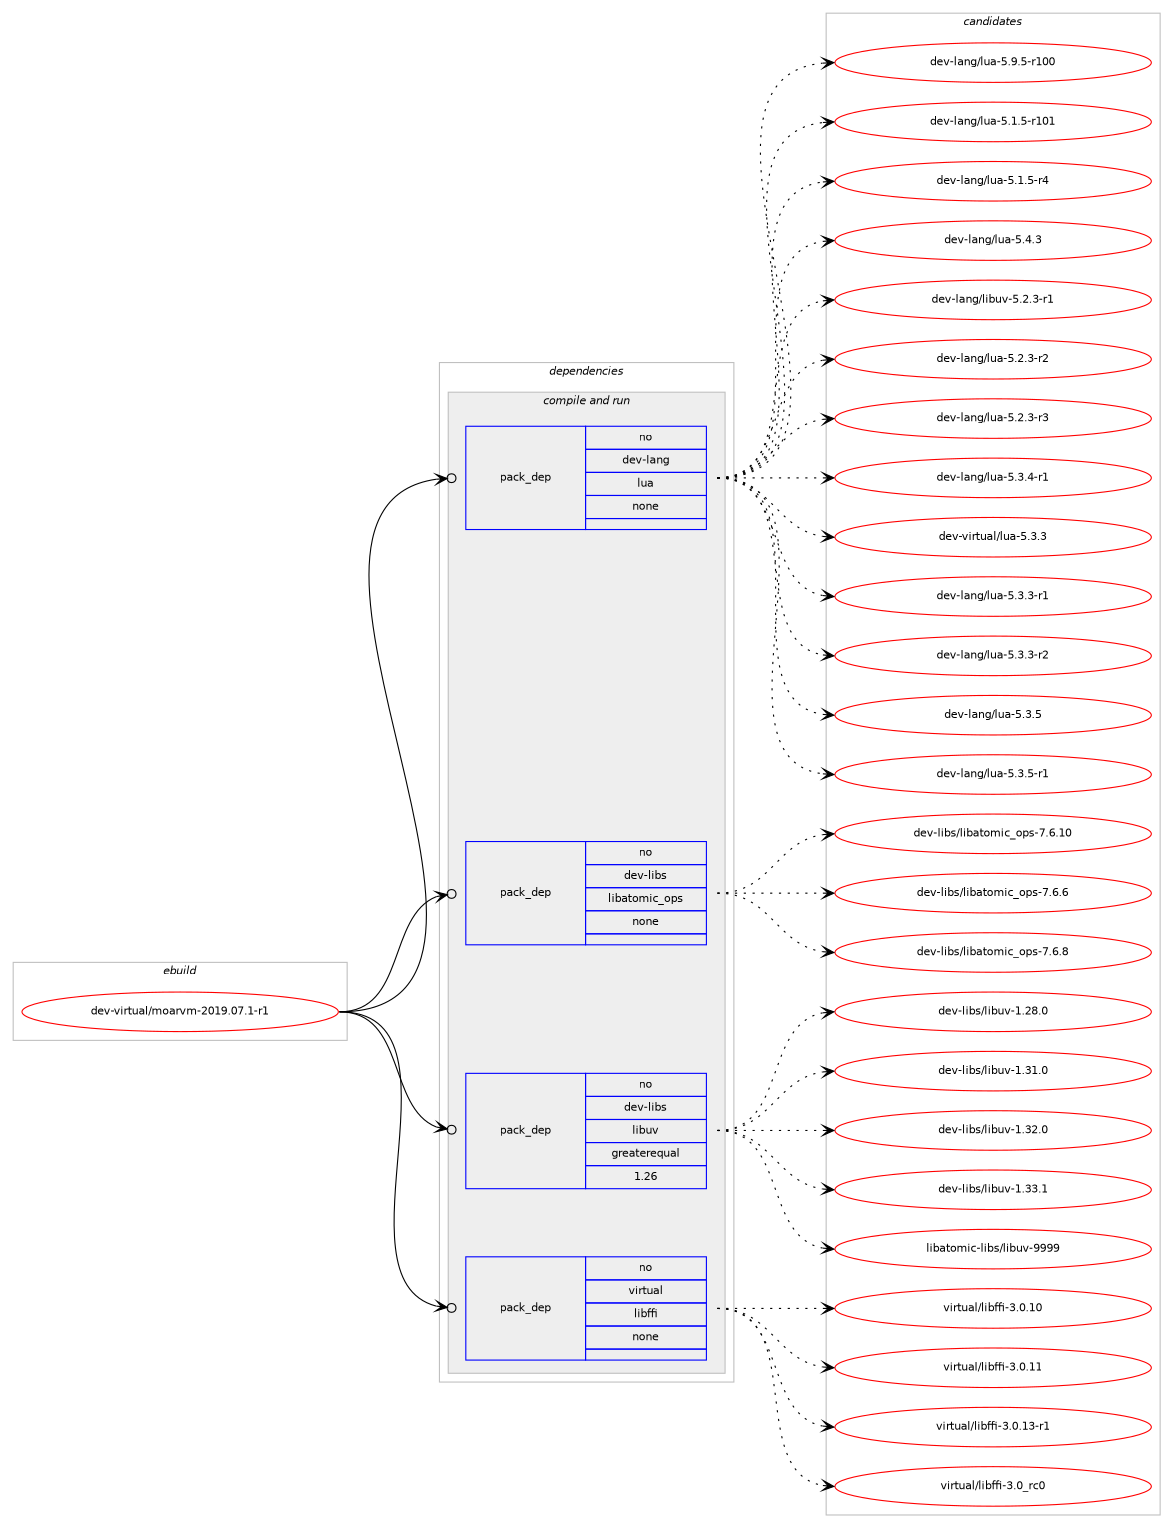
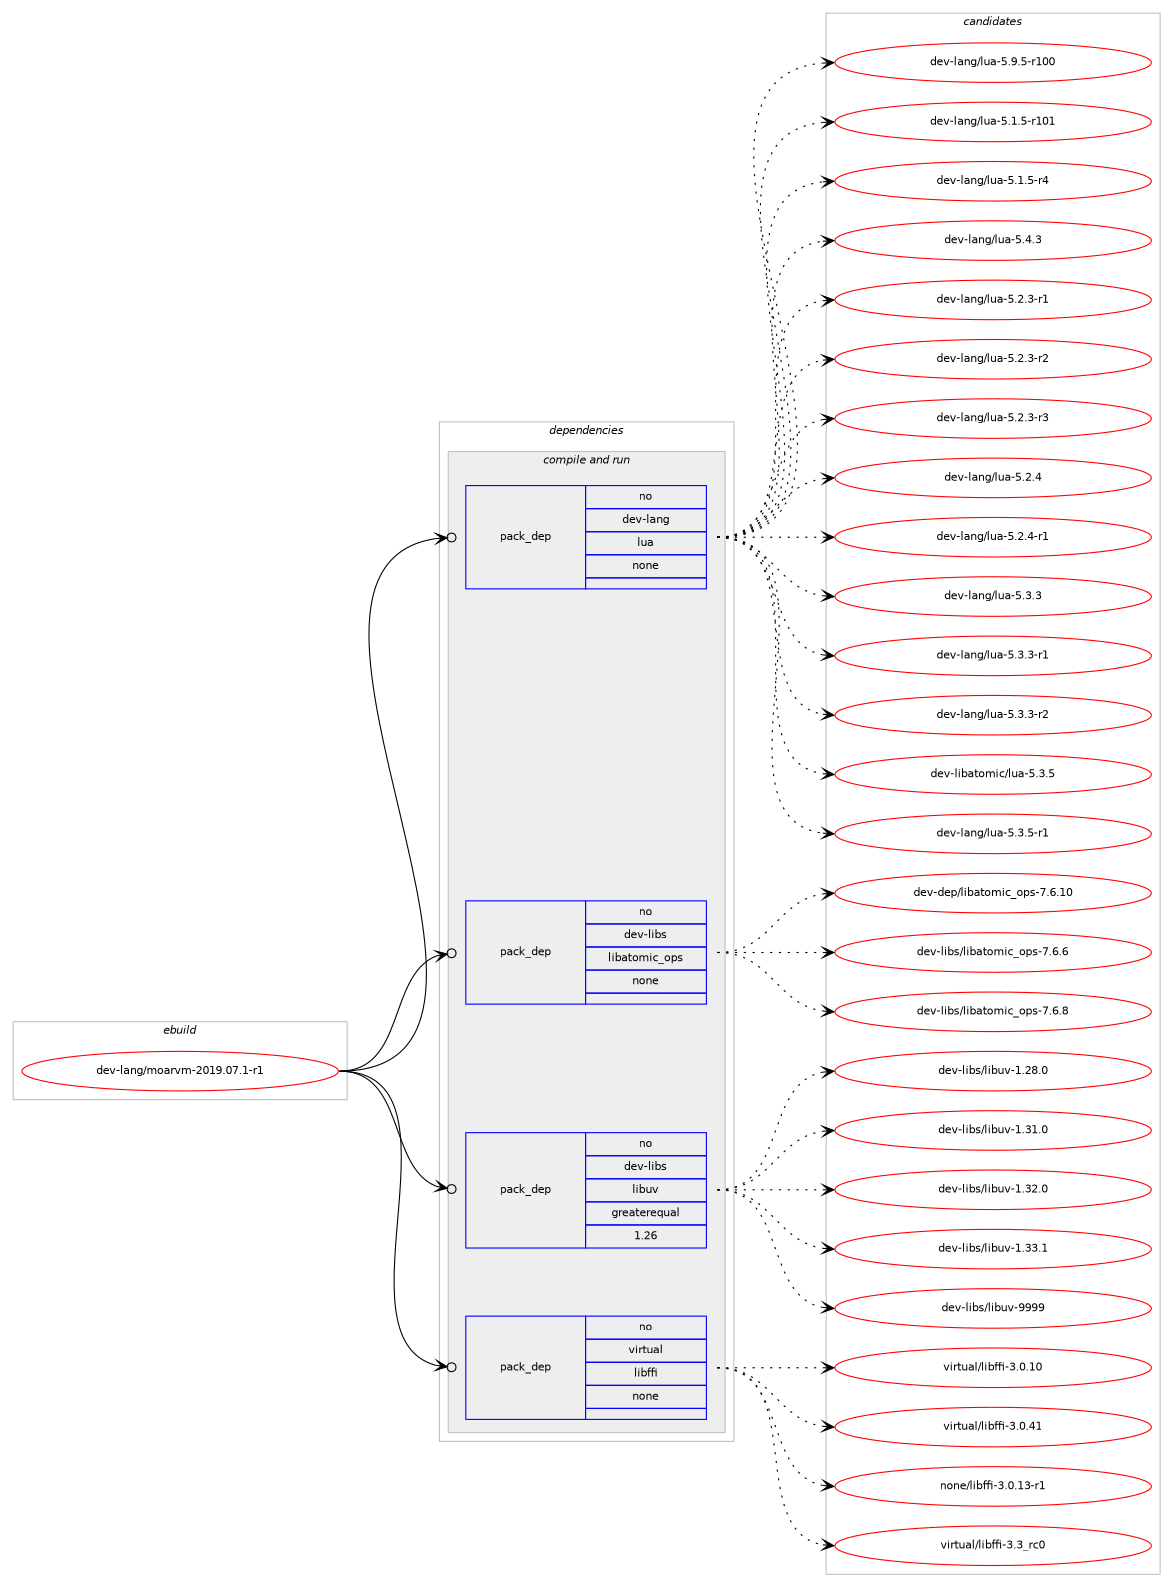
node "dev-lang/libuv-5.2.3-r1": label "dev-lang/libuv-5.2.3-r1" -> "dev-lang/lua-5.2.3-r1"
node "dev-lang/lua-5.3.4-r1": label "dev-lang/lua-5.3.4-r1" -> "dev-lang/lua-5.2.4-r1"
node "dev-lang/lua-5.2.4": added
node "dev-virtual/lua-5.3.3": label "dev-virtual/lua-5.3.3" -> "dev-lang/lua-5.3.3"
node "dev-lang/lua-5.3.5": label "dev-lang/lua-5.3.5" -> "dev-libatomic/lua-5.3.5"
node "dev-libs/libatomic_ops-7.6.10": label "dev-libs/libatomic_ops-7.6.10" -> "dev-dep/libatomic_ops-7.6.10"
node "dev-virtual/moarvm-2019.07.1-r1": label "dev-virtual/moarvm-2019.07.1-r1" -> "dev-lang/moarvm-2019.07.1-r1"
node "libatomic-libs/libuv-9999": label "libatomic-libs/libuv-9999" -> "dev-libs/libuv-9999"
node "virtual/libffi-3.0.11": label "virtual/libffi-3.0.11" -> "virtual/libffi-3.0.41"
node "virtual/libffi-3.0.13-r1": label "virtual/libffi-3.0.13-r1" -> "none/libffi-3.0.13-r1"
node "virtual/libffi-3.0_rc0": label "virtual/libffi-3.0_rc0" -> "virtual/libffi-3.3_rc0"
